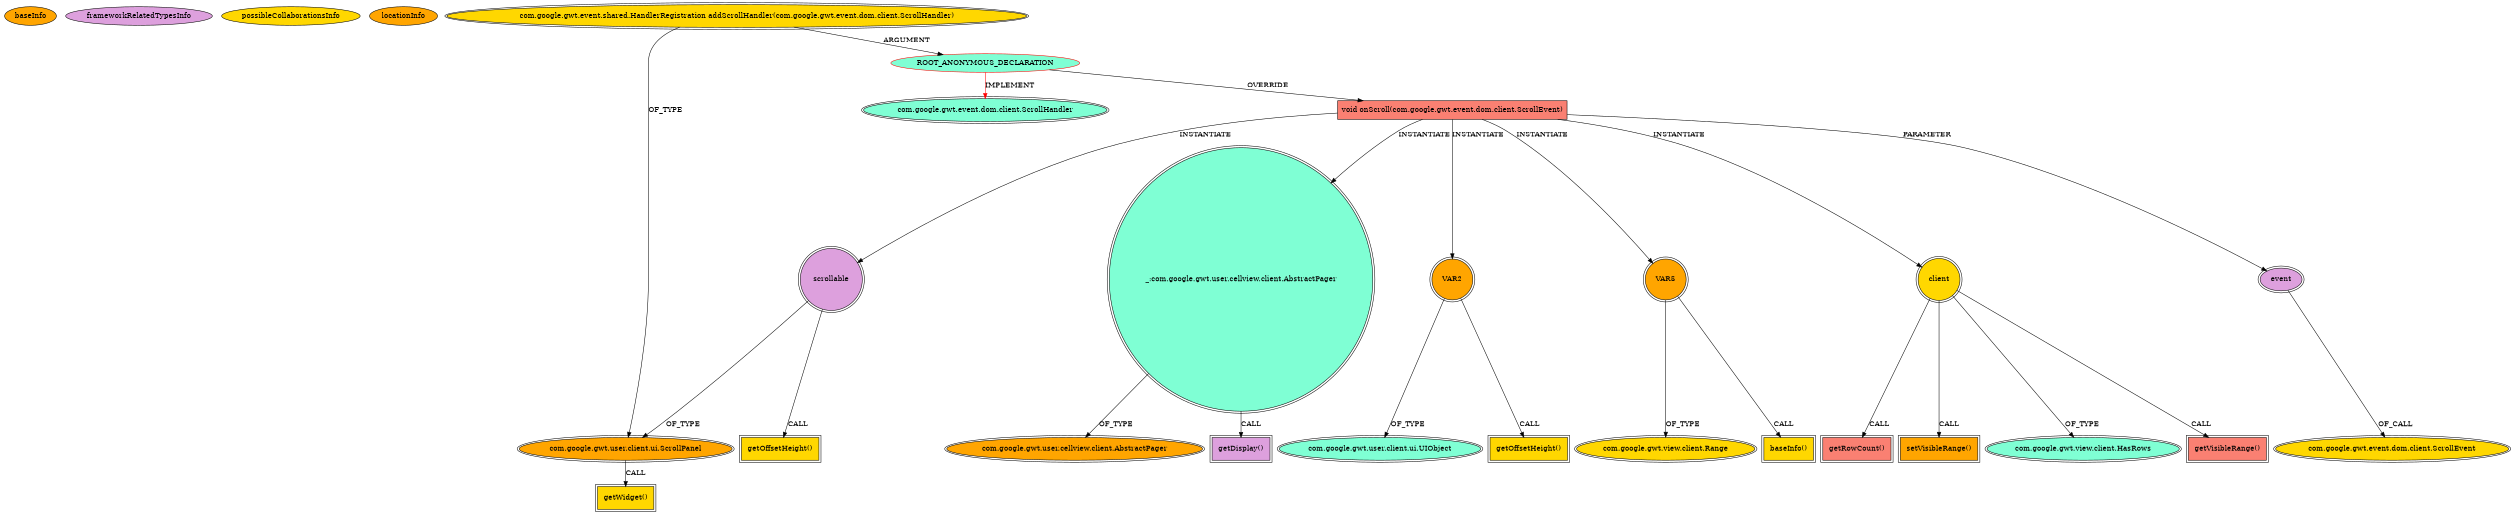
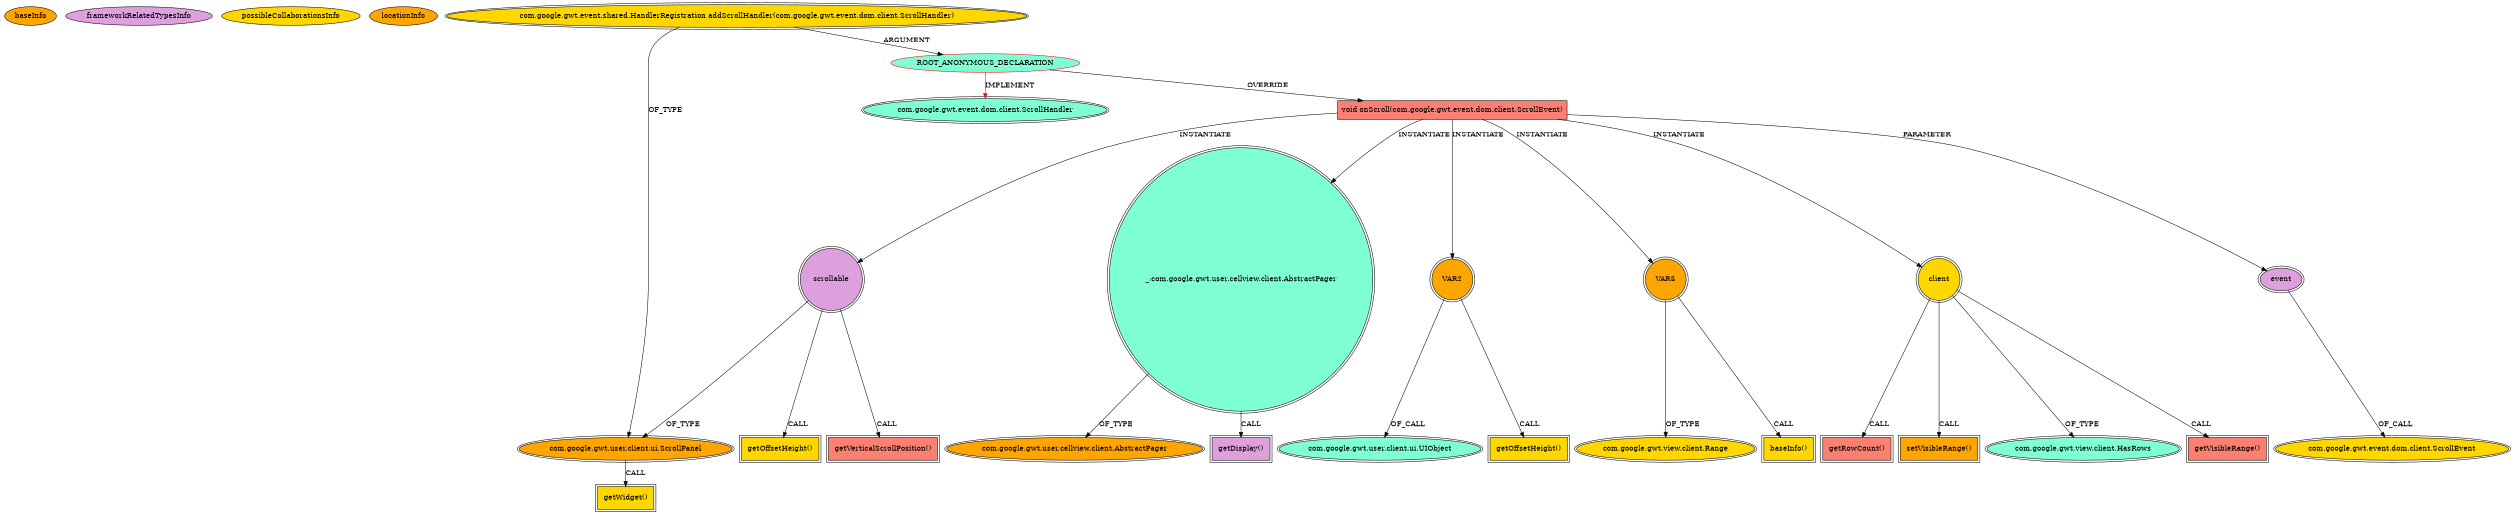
edge "VAR2" -> "com.google.gwt.user.client.ui.UIObject": label "OF_TYPE" -> "OF_CALL"
node "getVerticalScrollPosition()": added
